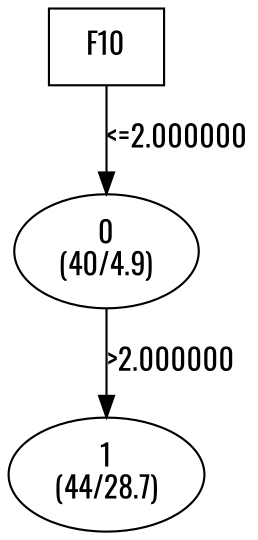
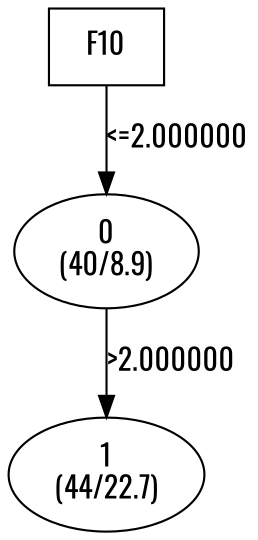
node "0 (40/4.9)": label "0 (40/4.9)" -> "0 (40/8.9)"
node "1 (44/28.7)": label "1 (44/28.7)" -> "1 (44/22.7)"
